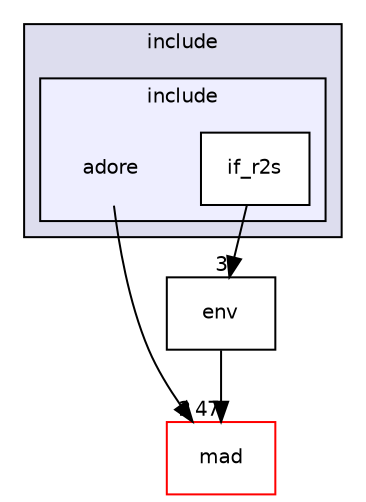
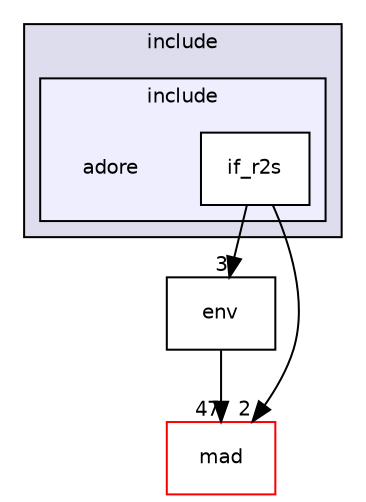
edge "adore" -> "mad": now "if_r2s" -> "mad"
